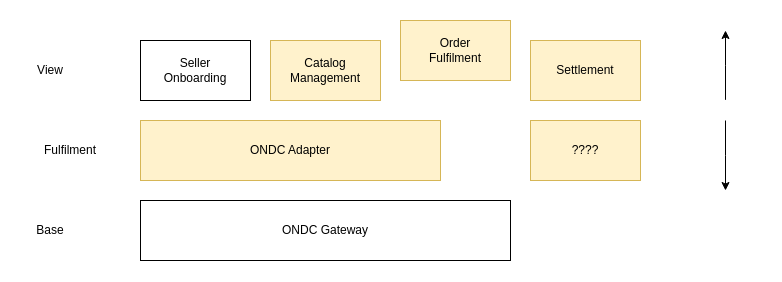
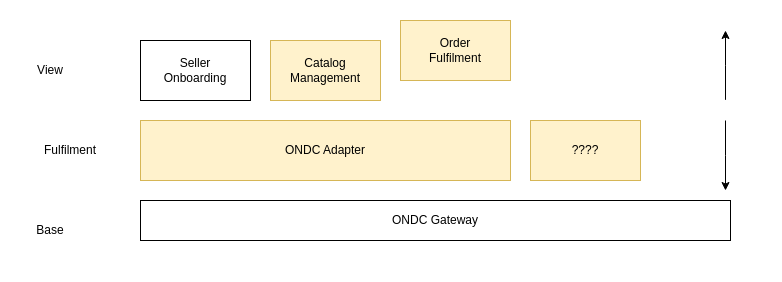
node "Settlement": removed
node "ONDC Adapter": size 300x60 -> 370x60
node "ONDC Gateway": size 370x60 -> 590x40
